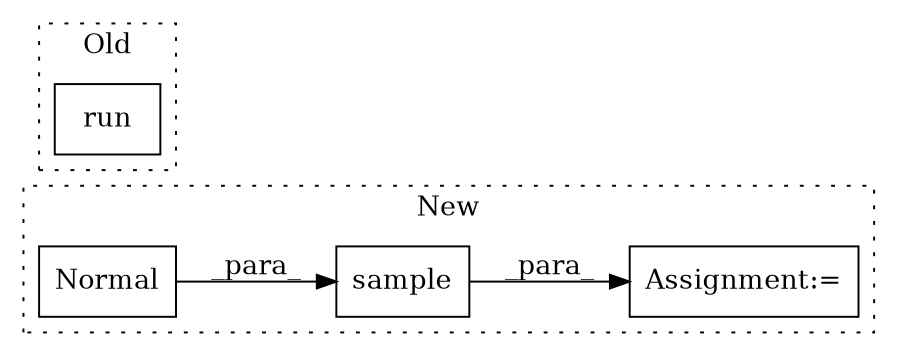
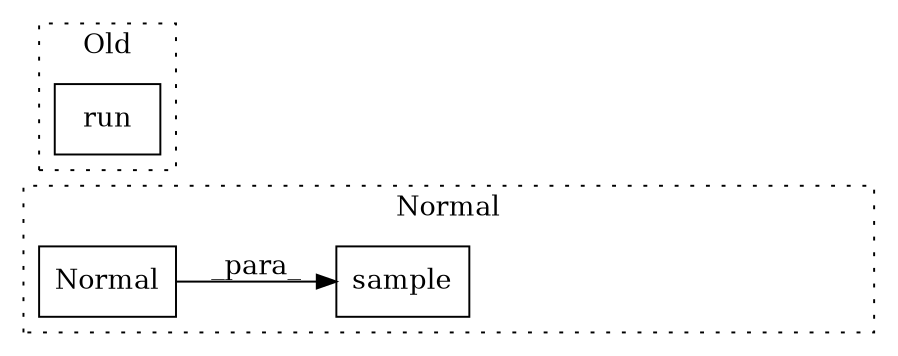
cluster "New": label "New" -> "Normal"
node "Assignment:=": removed
